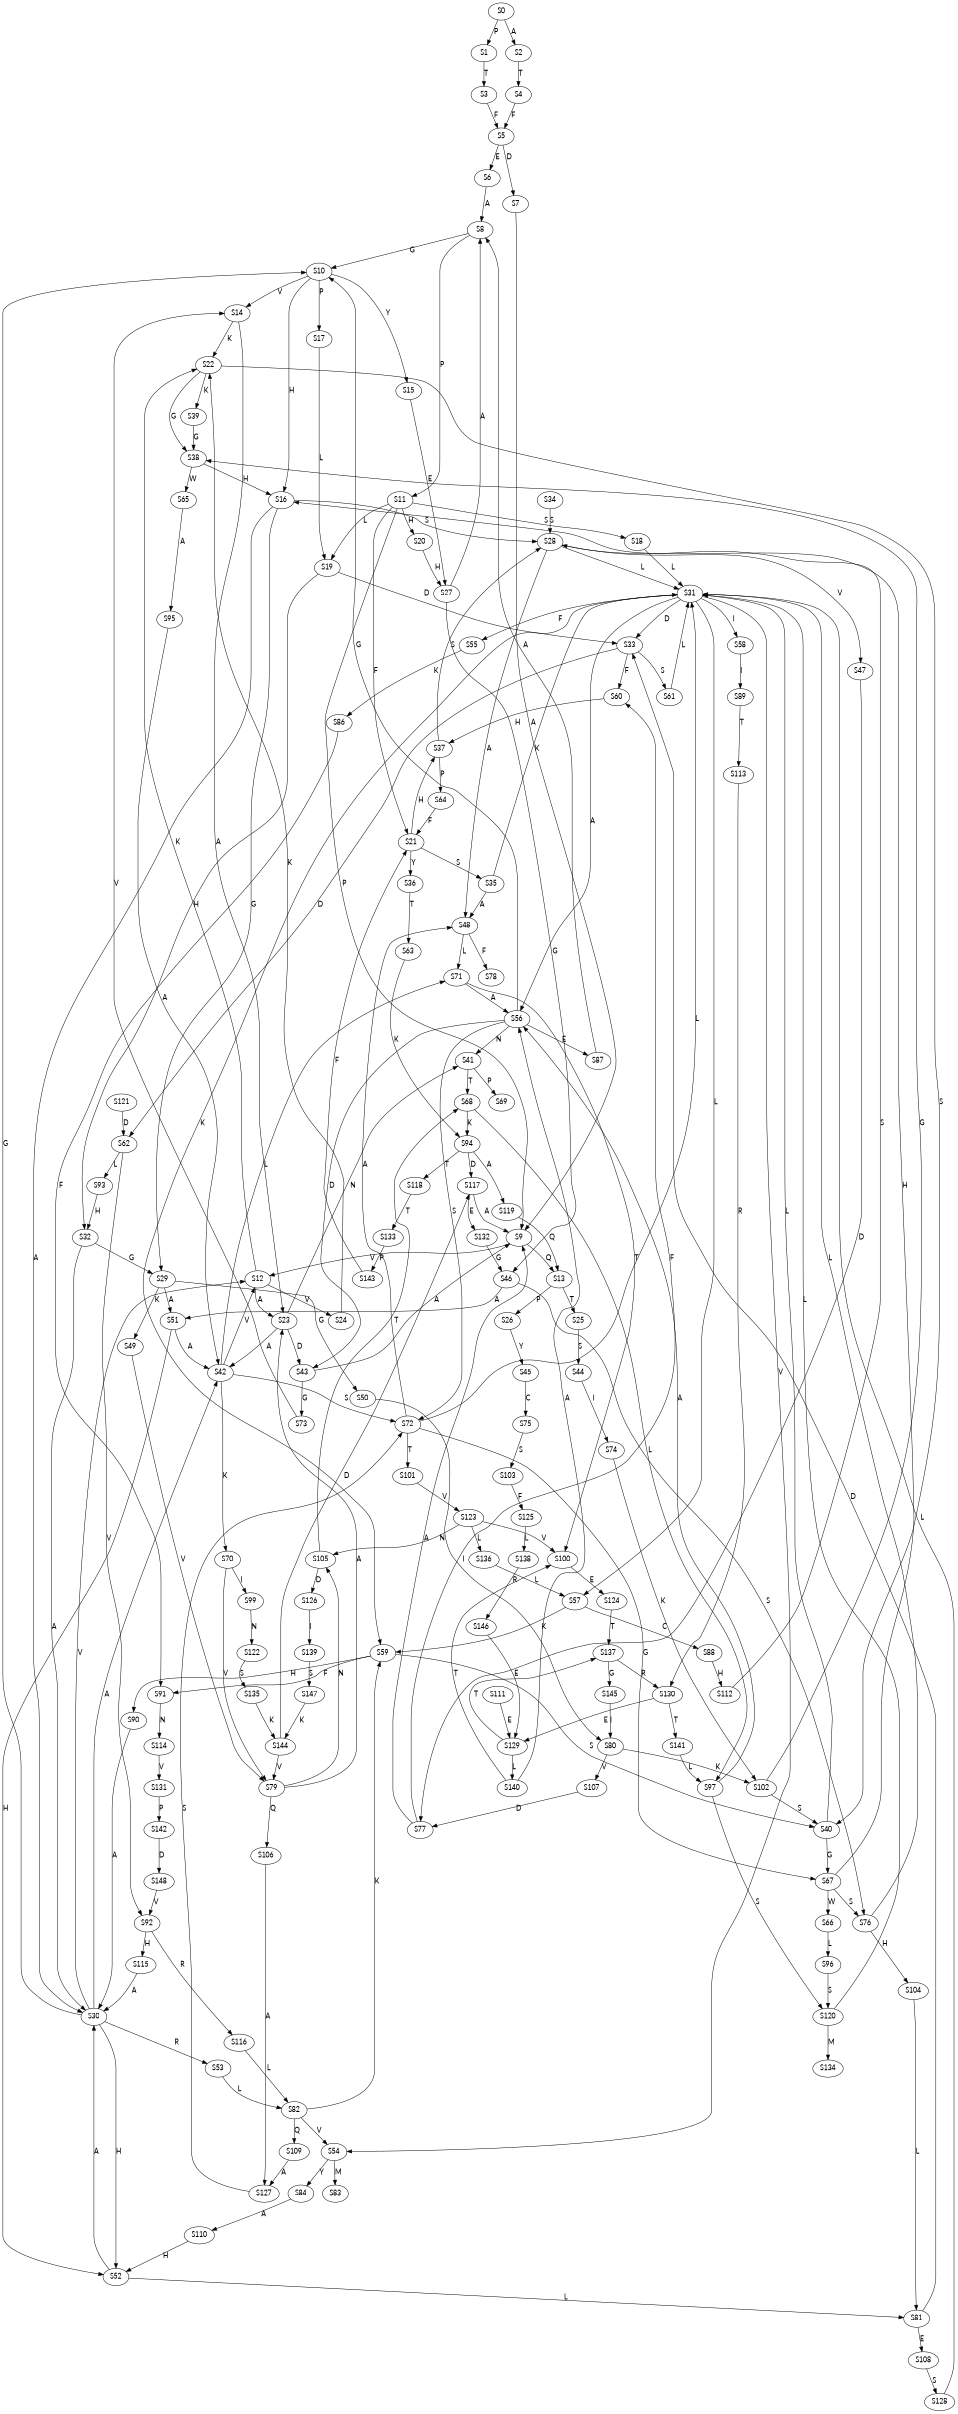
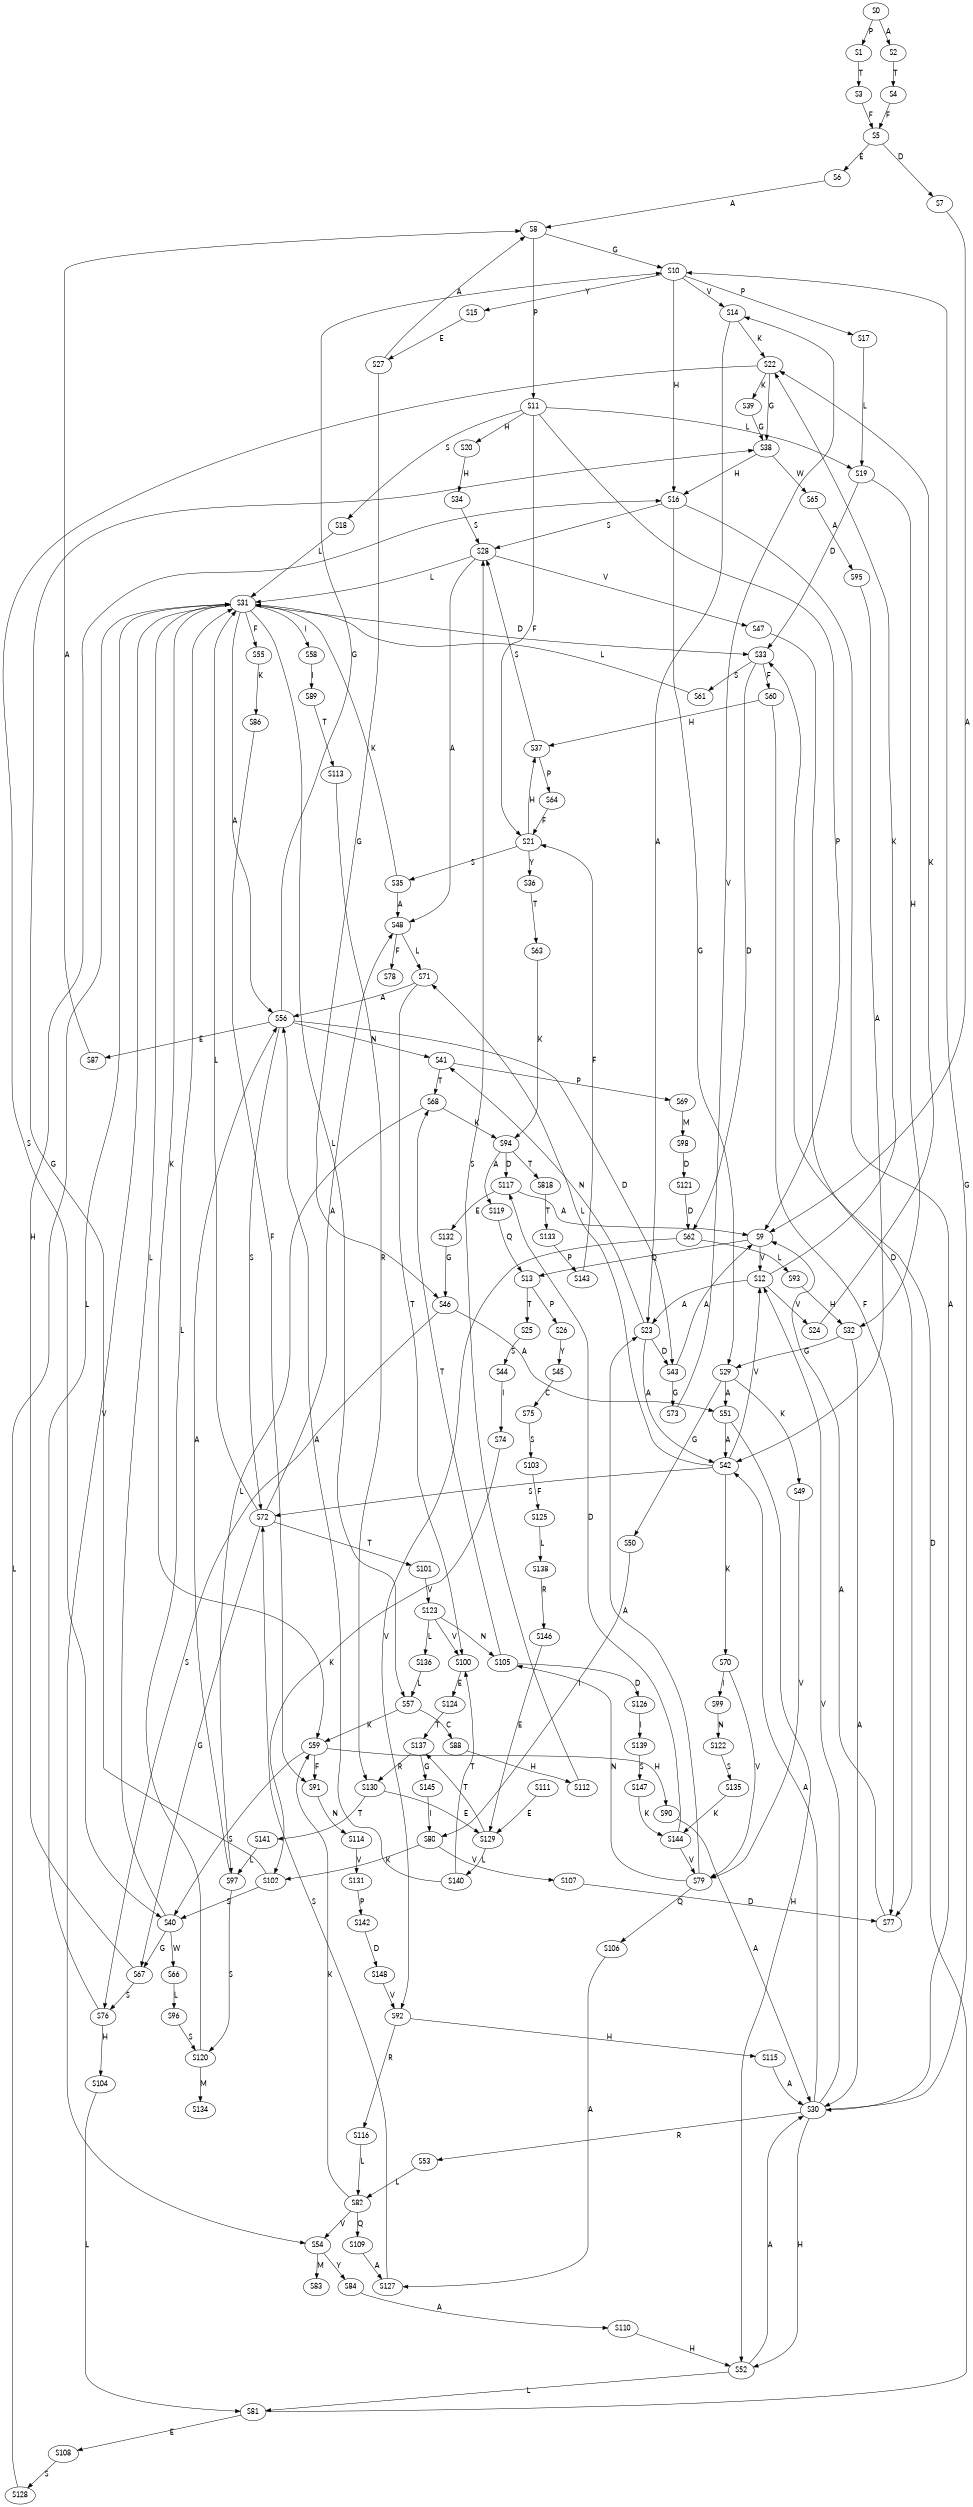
edge "S20" -> "S27": now "S20" -> "S34"
node "S98": added
node "S118": label "S118" -> "S818"
edge "S77" -> "S60": reversed
edge "S67" -> "S66": now "S40" -> "S66"
